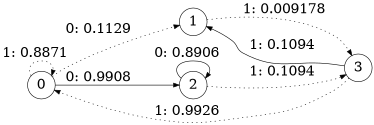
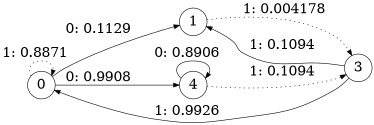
edge "1" -> "3": label "1: 0.009178  " -> "1: 0.004178  "
edge "0" -> "1": style dotted -> solid
node "2": label "2" -> "4"
edge "3" -> "0": style dotted -> solid
